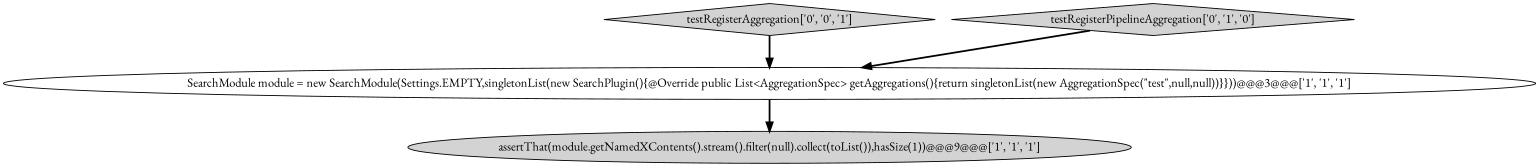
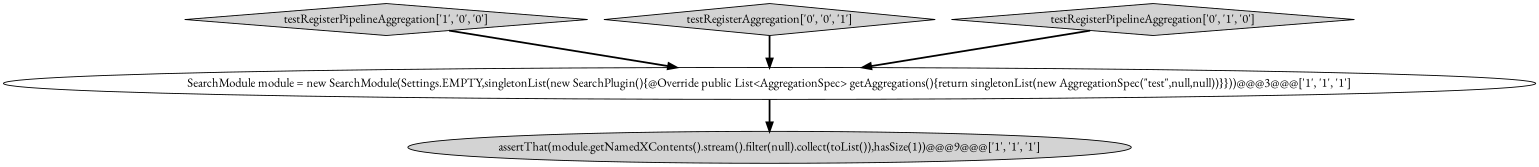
node "testRegisterPipelineAggregation['1', '0', '0']": added
